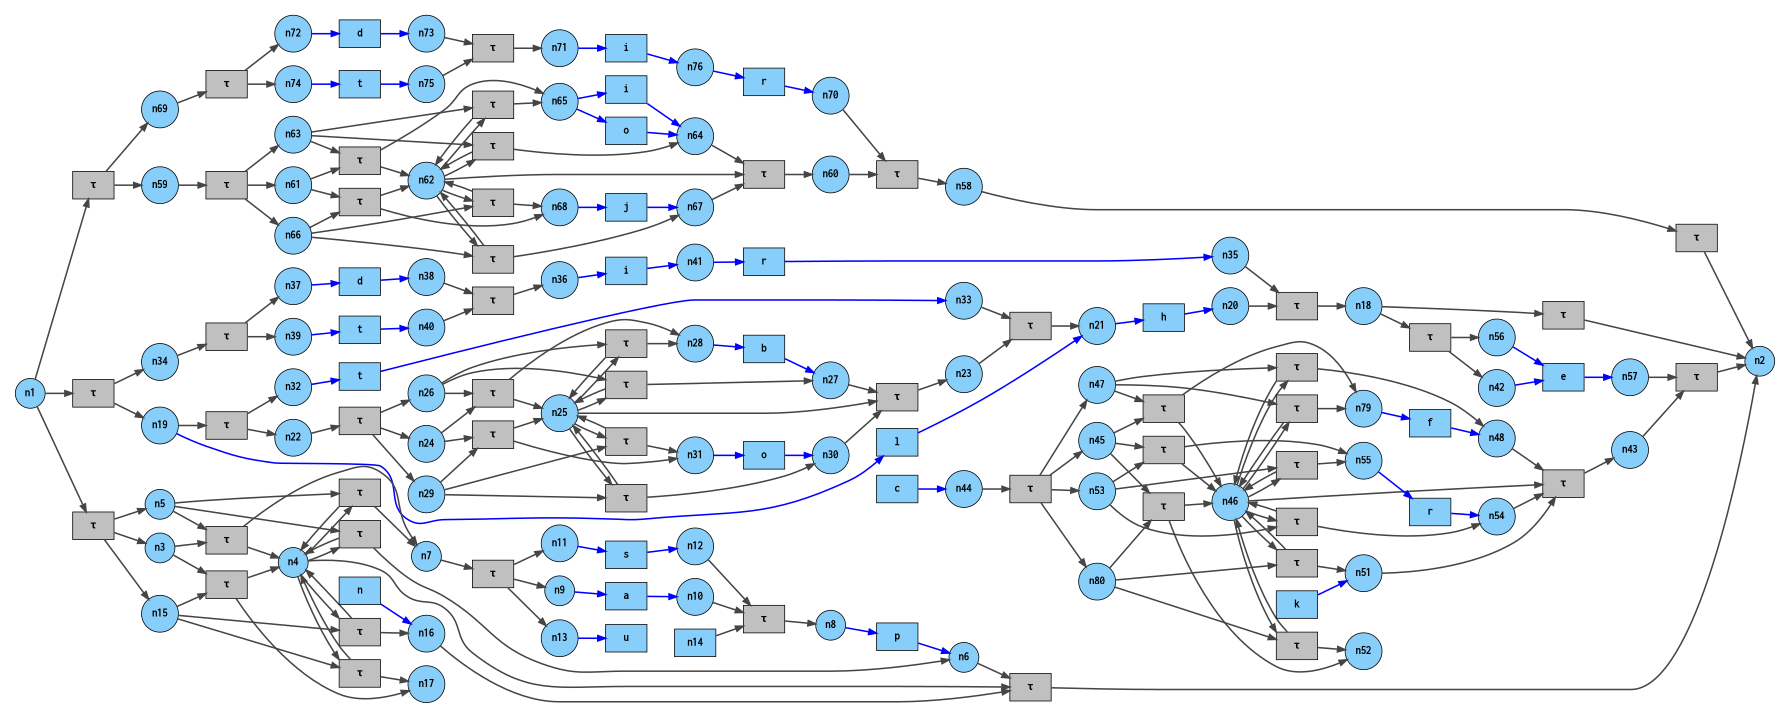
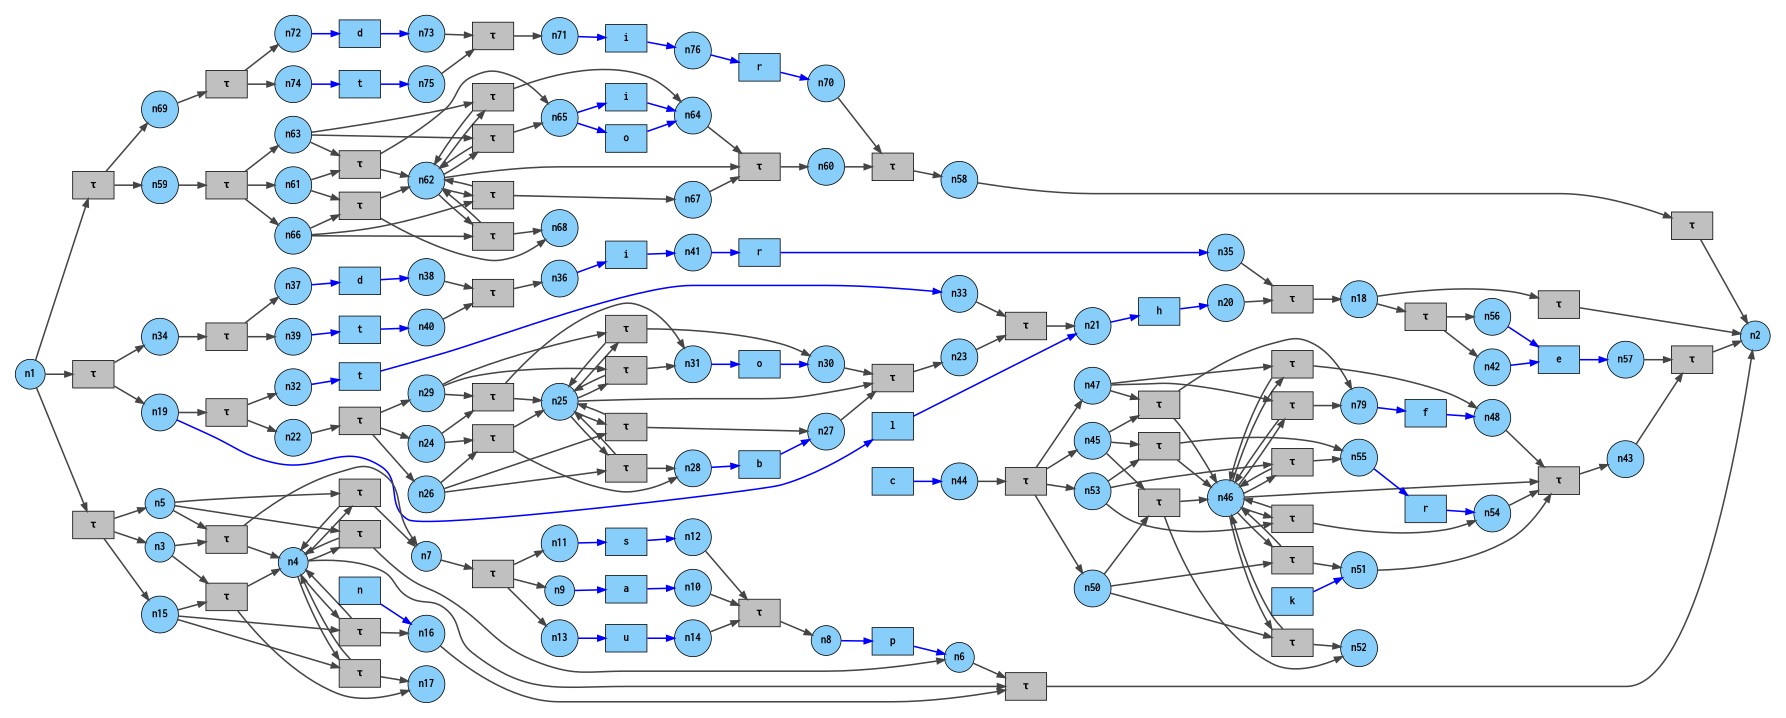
node "j": removed
node "n80": label "n80" -> "n50"
edge "u" -> "n14": added
node "n14": shape box -> circle
